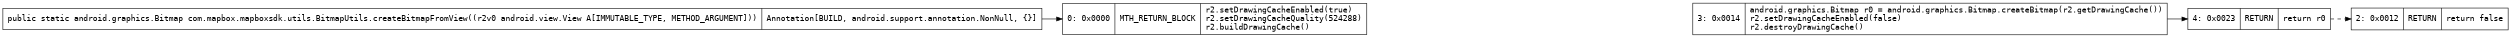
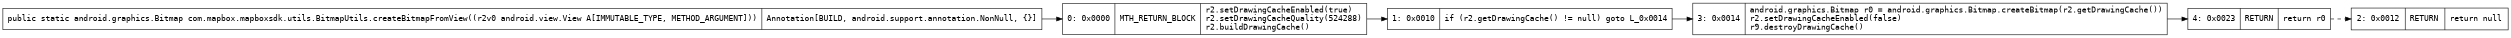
node "1: 0x0010": added
node "2: 0x0012": text "return false" -> "return null"
node "3: 0x0014": text "r2.destroyDrawingCache()" -> "r9.destroyDrawingCache()"
